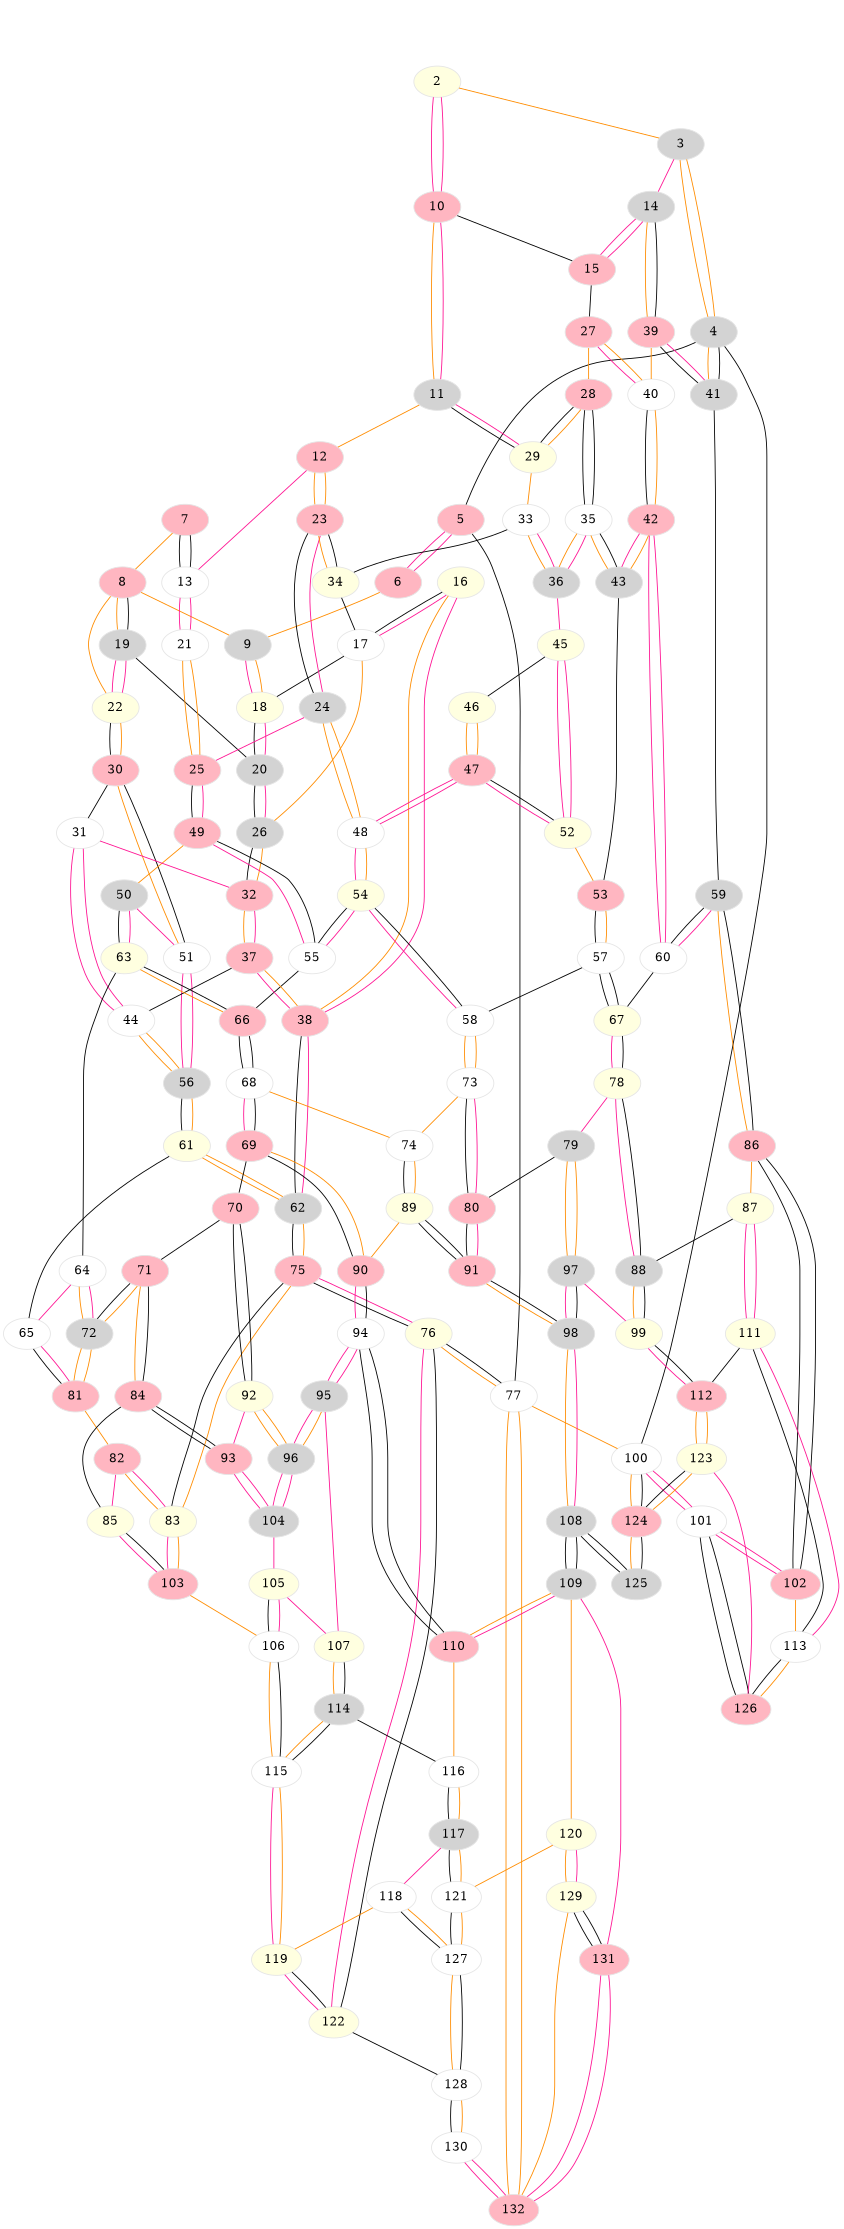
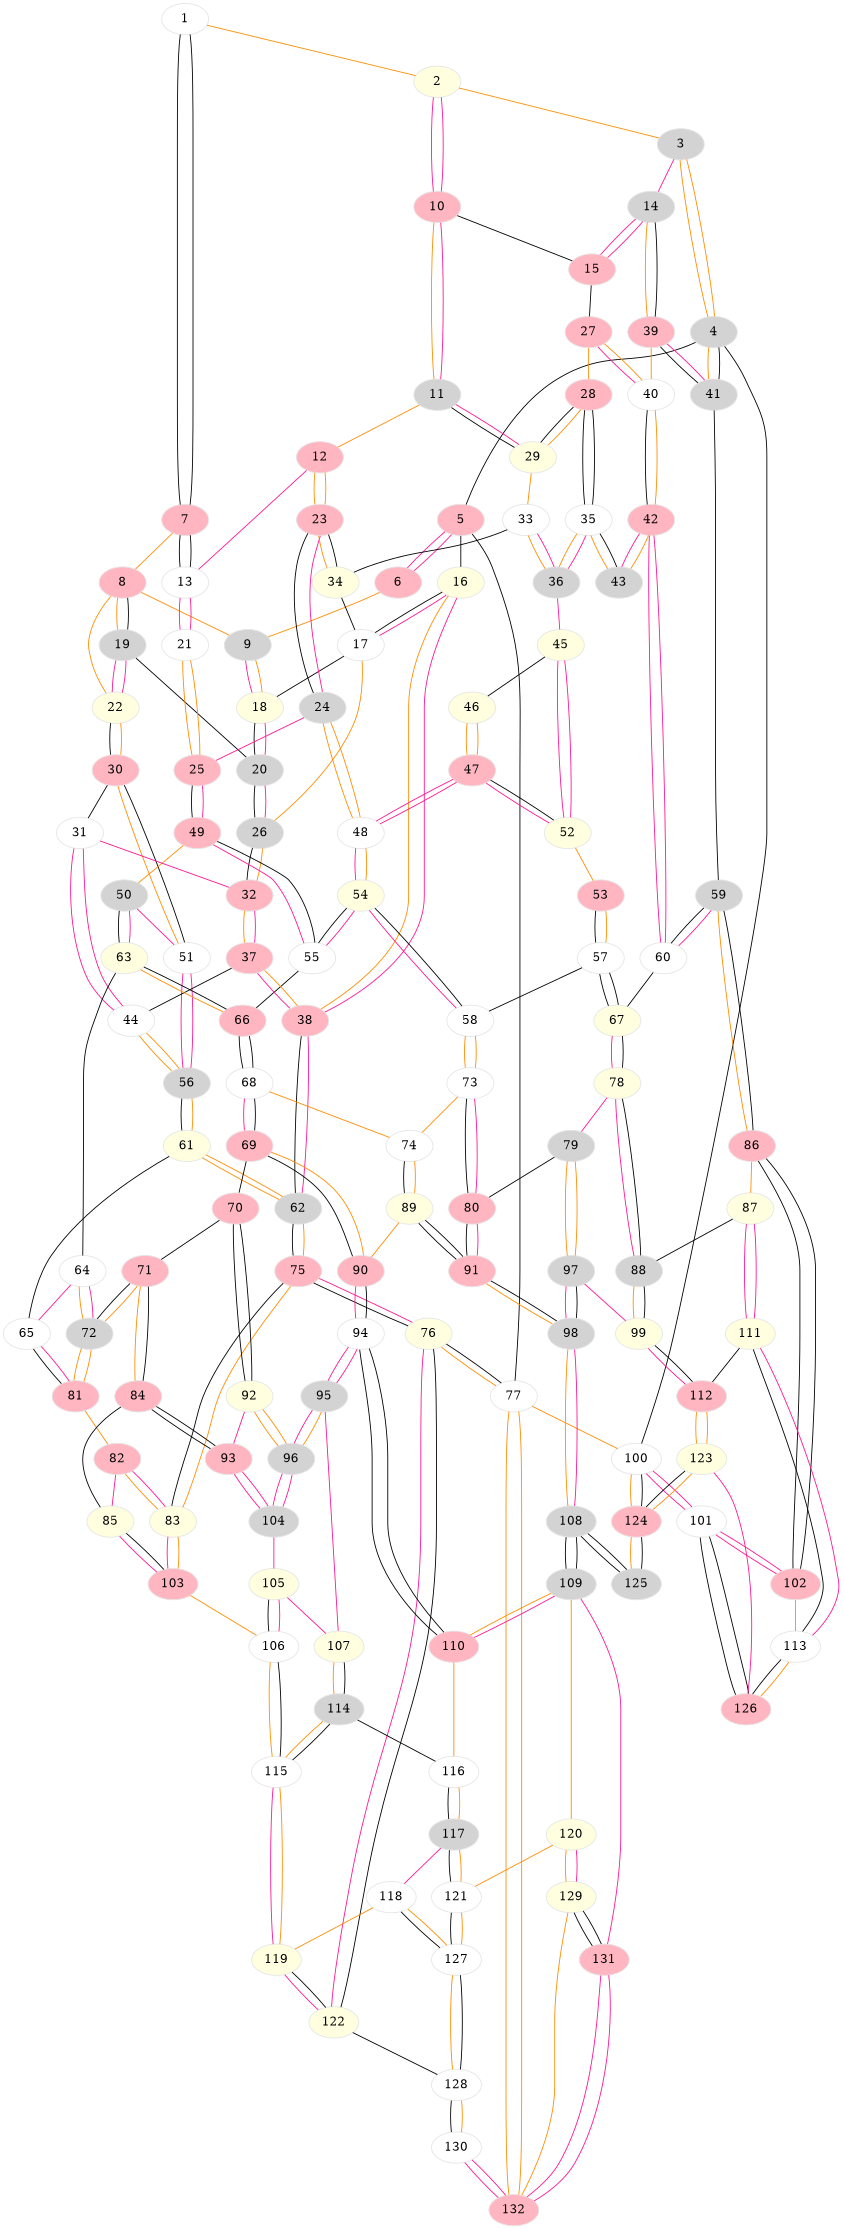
node "1": added
edge "5" -- "16": added
edge "43" -- "53": removed
